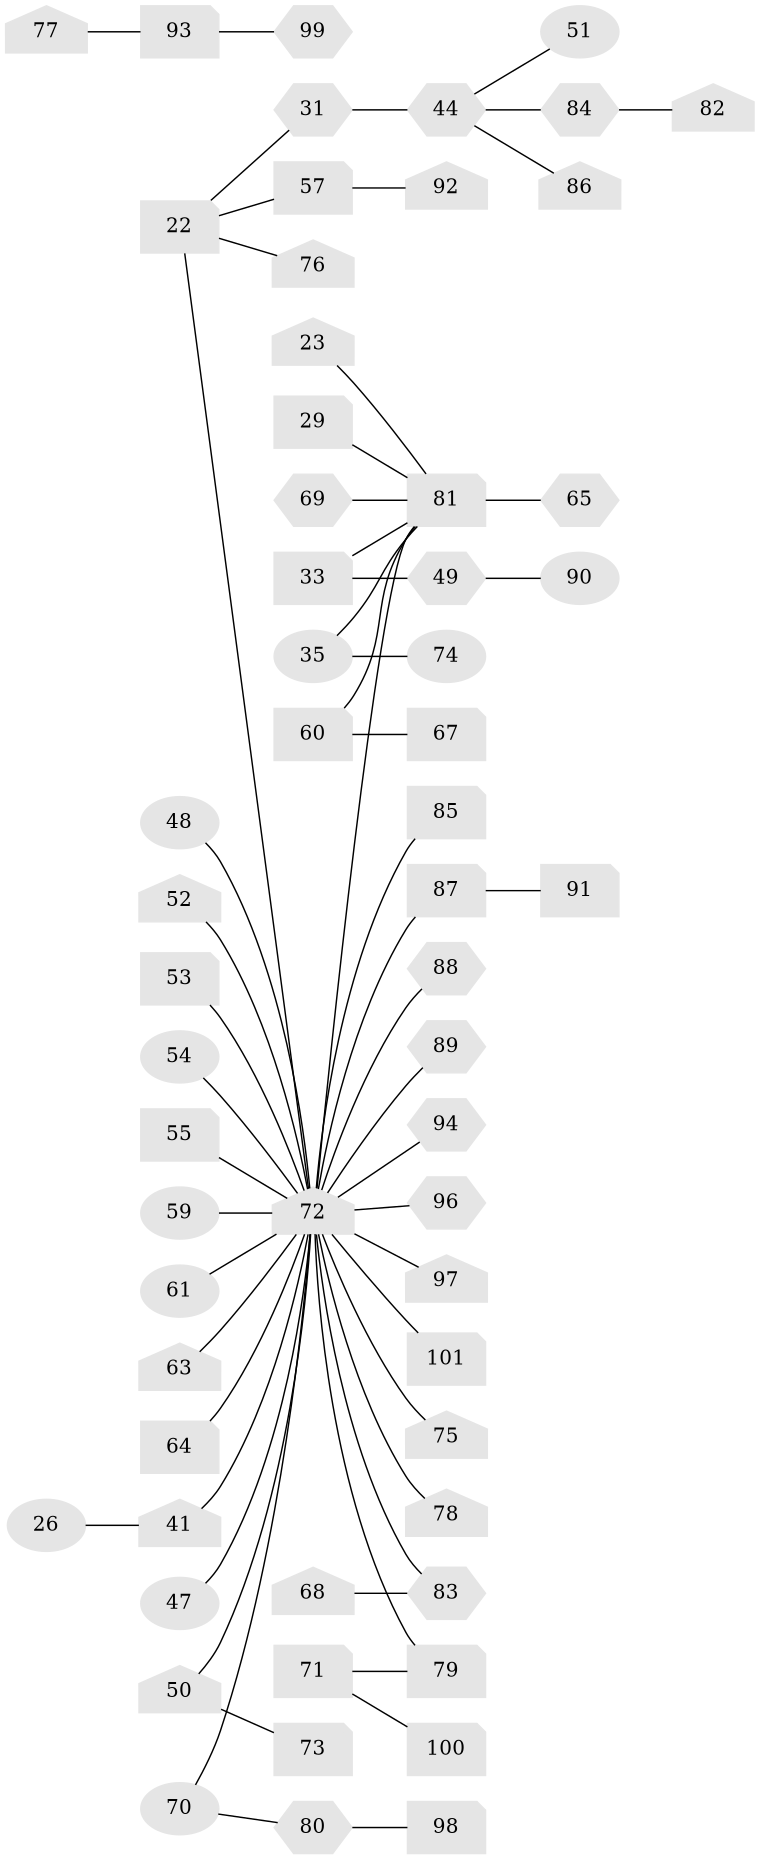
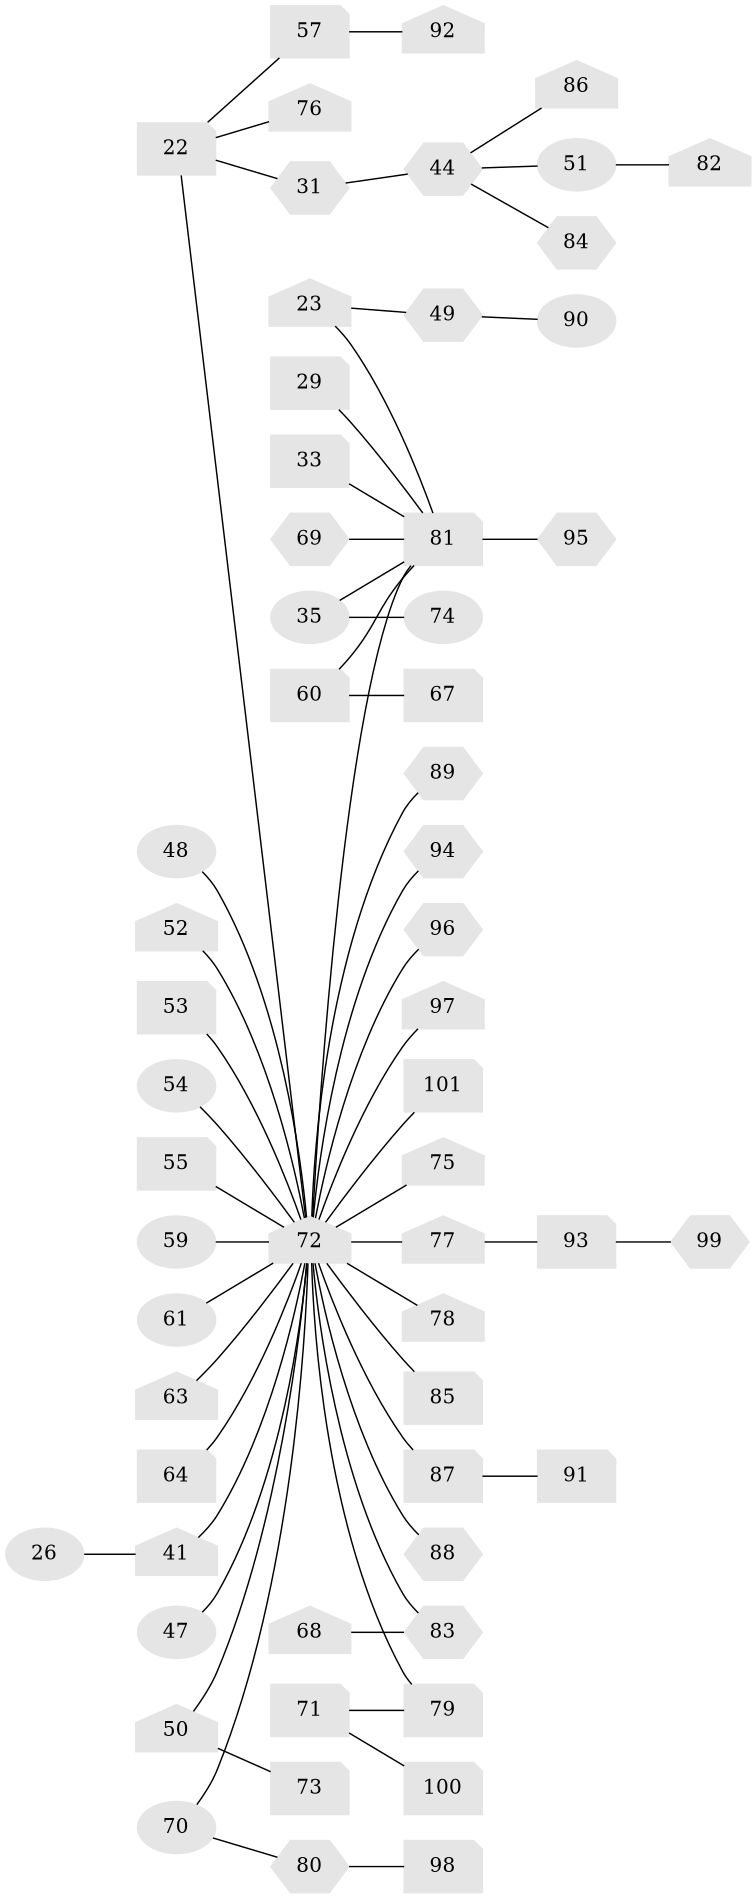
edge "84" -- "82": now "51" -- "82"
node "65": label "65" -> "95"
edge "33" -- "49": now "23" -- "49"
edge "72" -- "77": added
